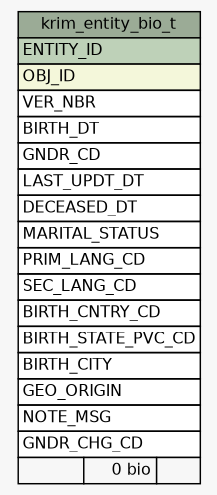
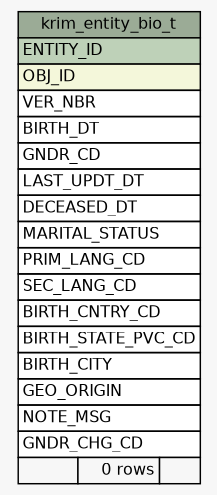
node "krim_entity_bio_t": text "0 bio" -> "0 rows"
